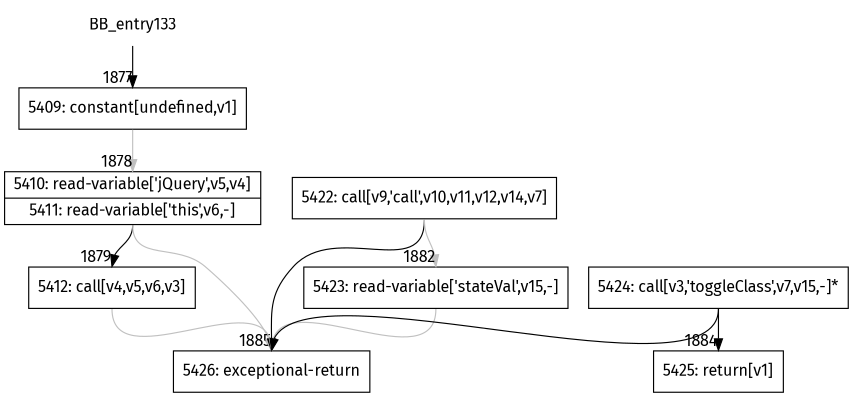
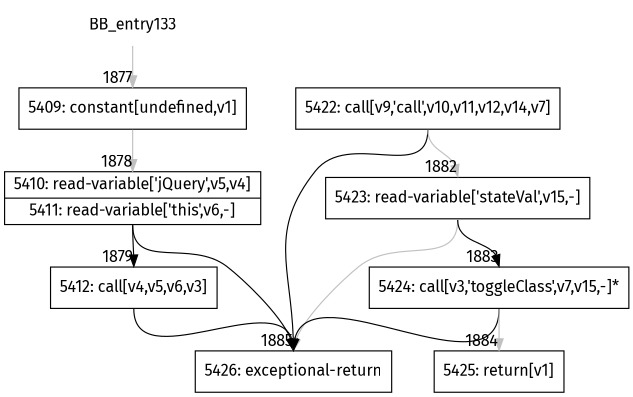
edge "BB_entry133" -> "5409: constant[undefined,v1]": color black -> gray
edge "5423: read-variable['stateVal',v15,-]" -> "5424: call[v3,'toggleClass',v7,v15,-]*": added
edge "5410: read-variable['jQuery',v5,v4]" -> "5426: exceptional-return": color gray -> black
edge "5424: call[v3,'toggleClass',v7,v15,-]*" -> "5425: return[v1]": color black -> gray
edge "5412: call[v4,v5,v6,v3]" -> "5426: exceptional-return": color gray -> black
